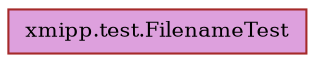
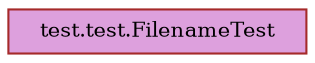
node "xmipp.test.FilenameTest": label "xmipp.test.FilenameTest" -> "test.test.FilenameTest"
